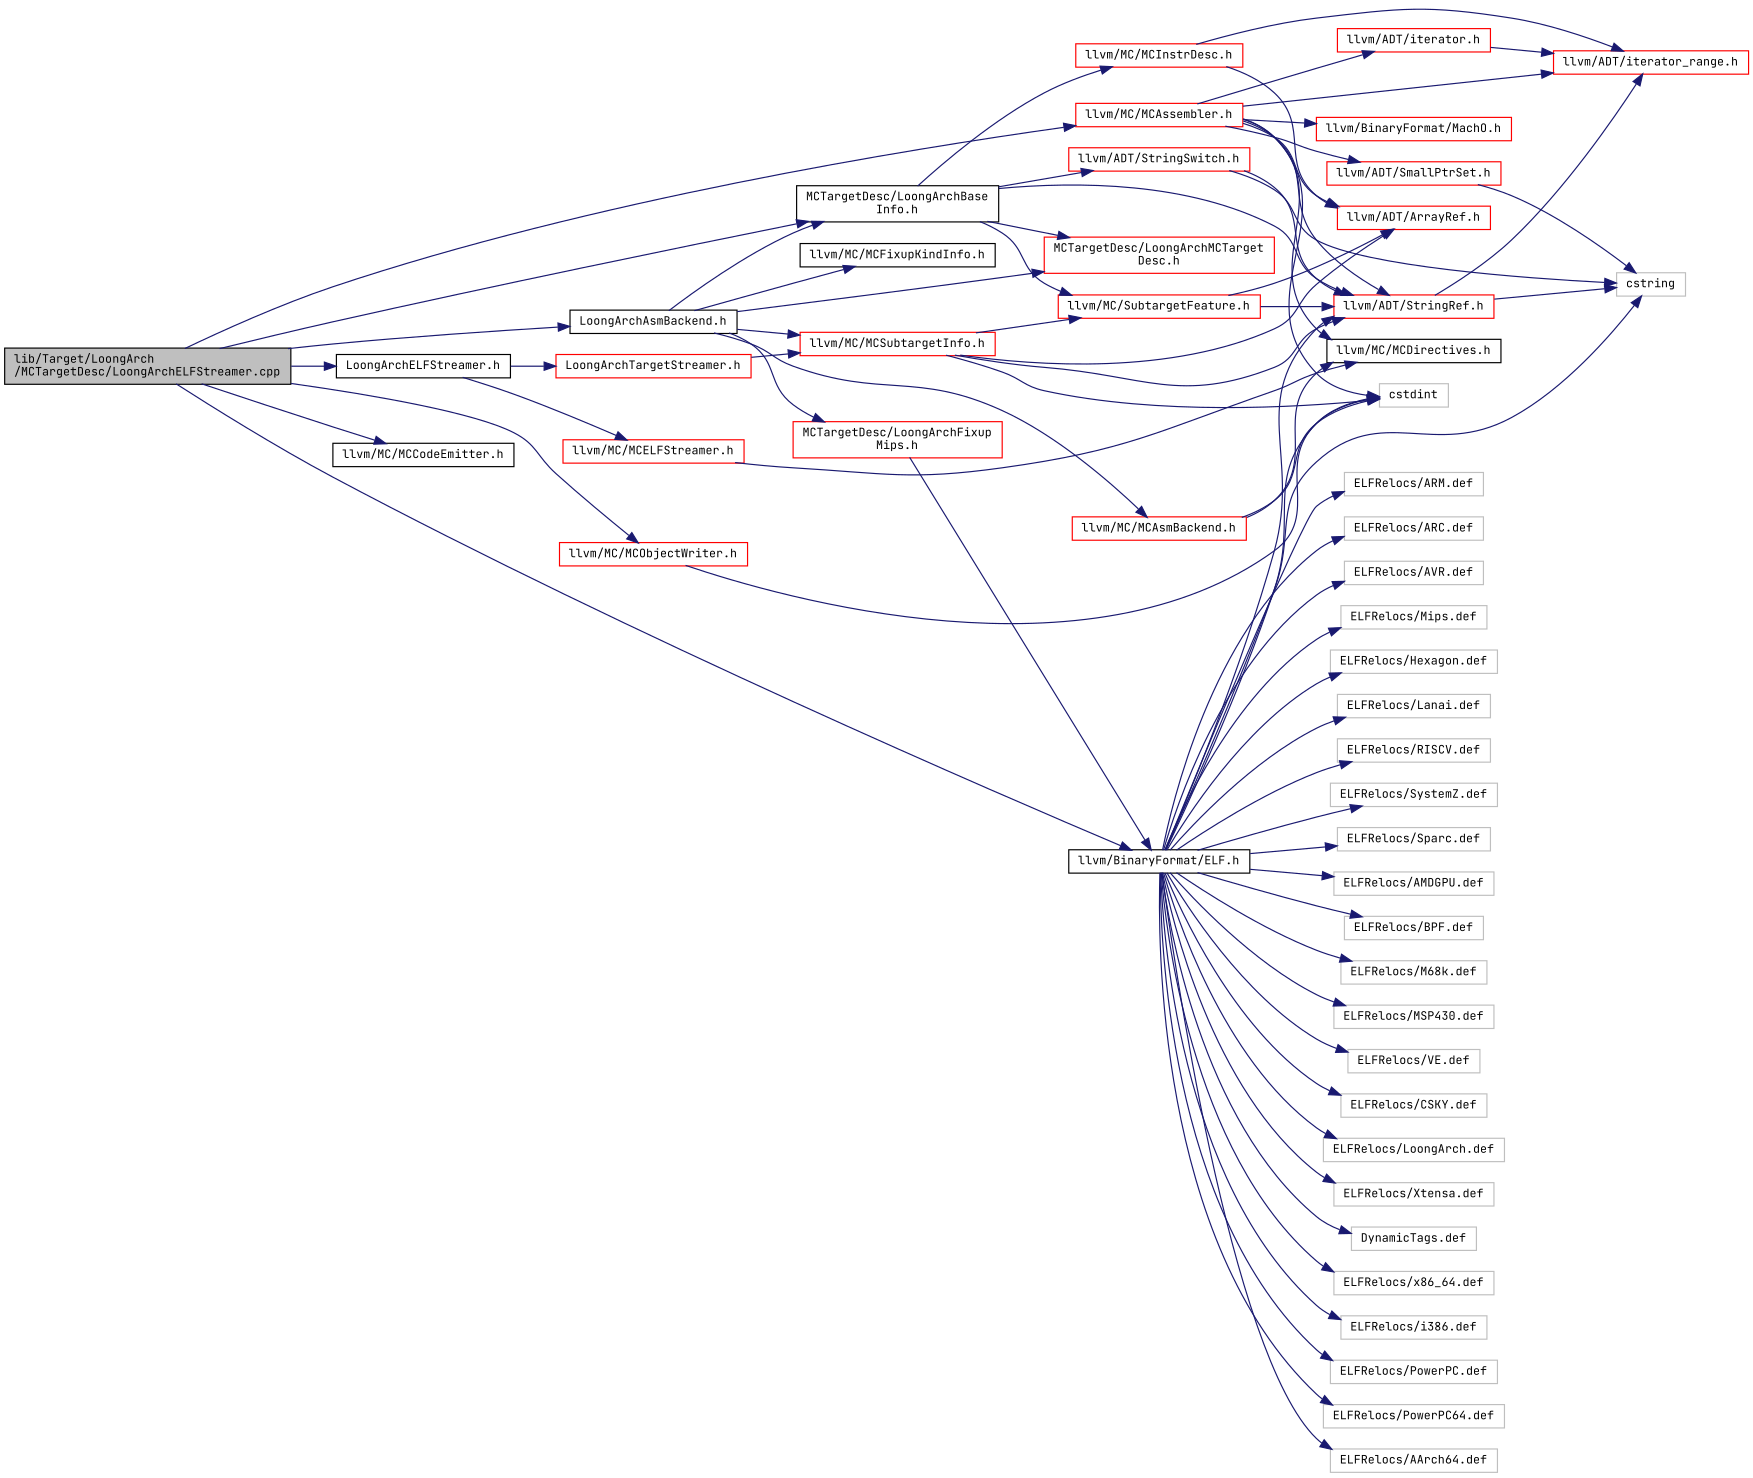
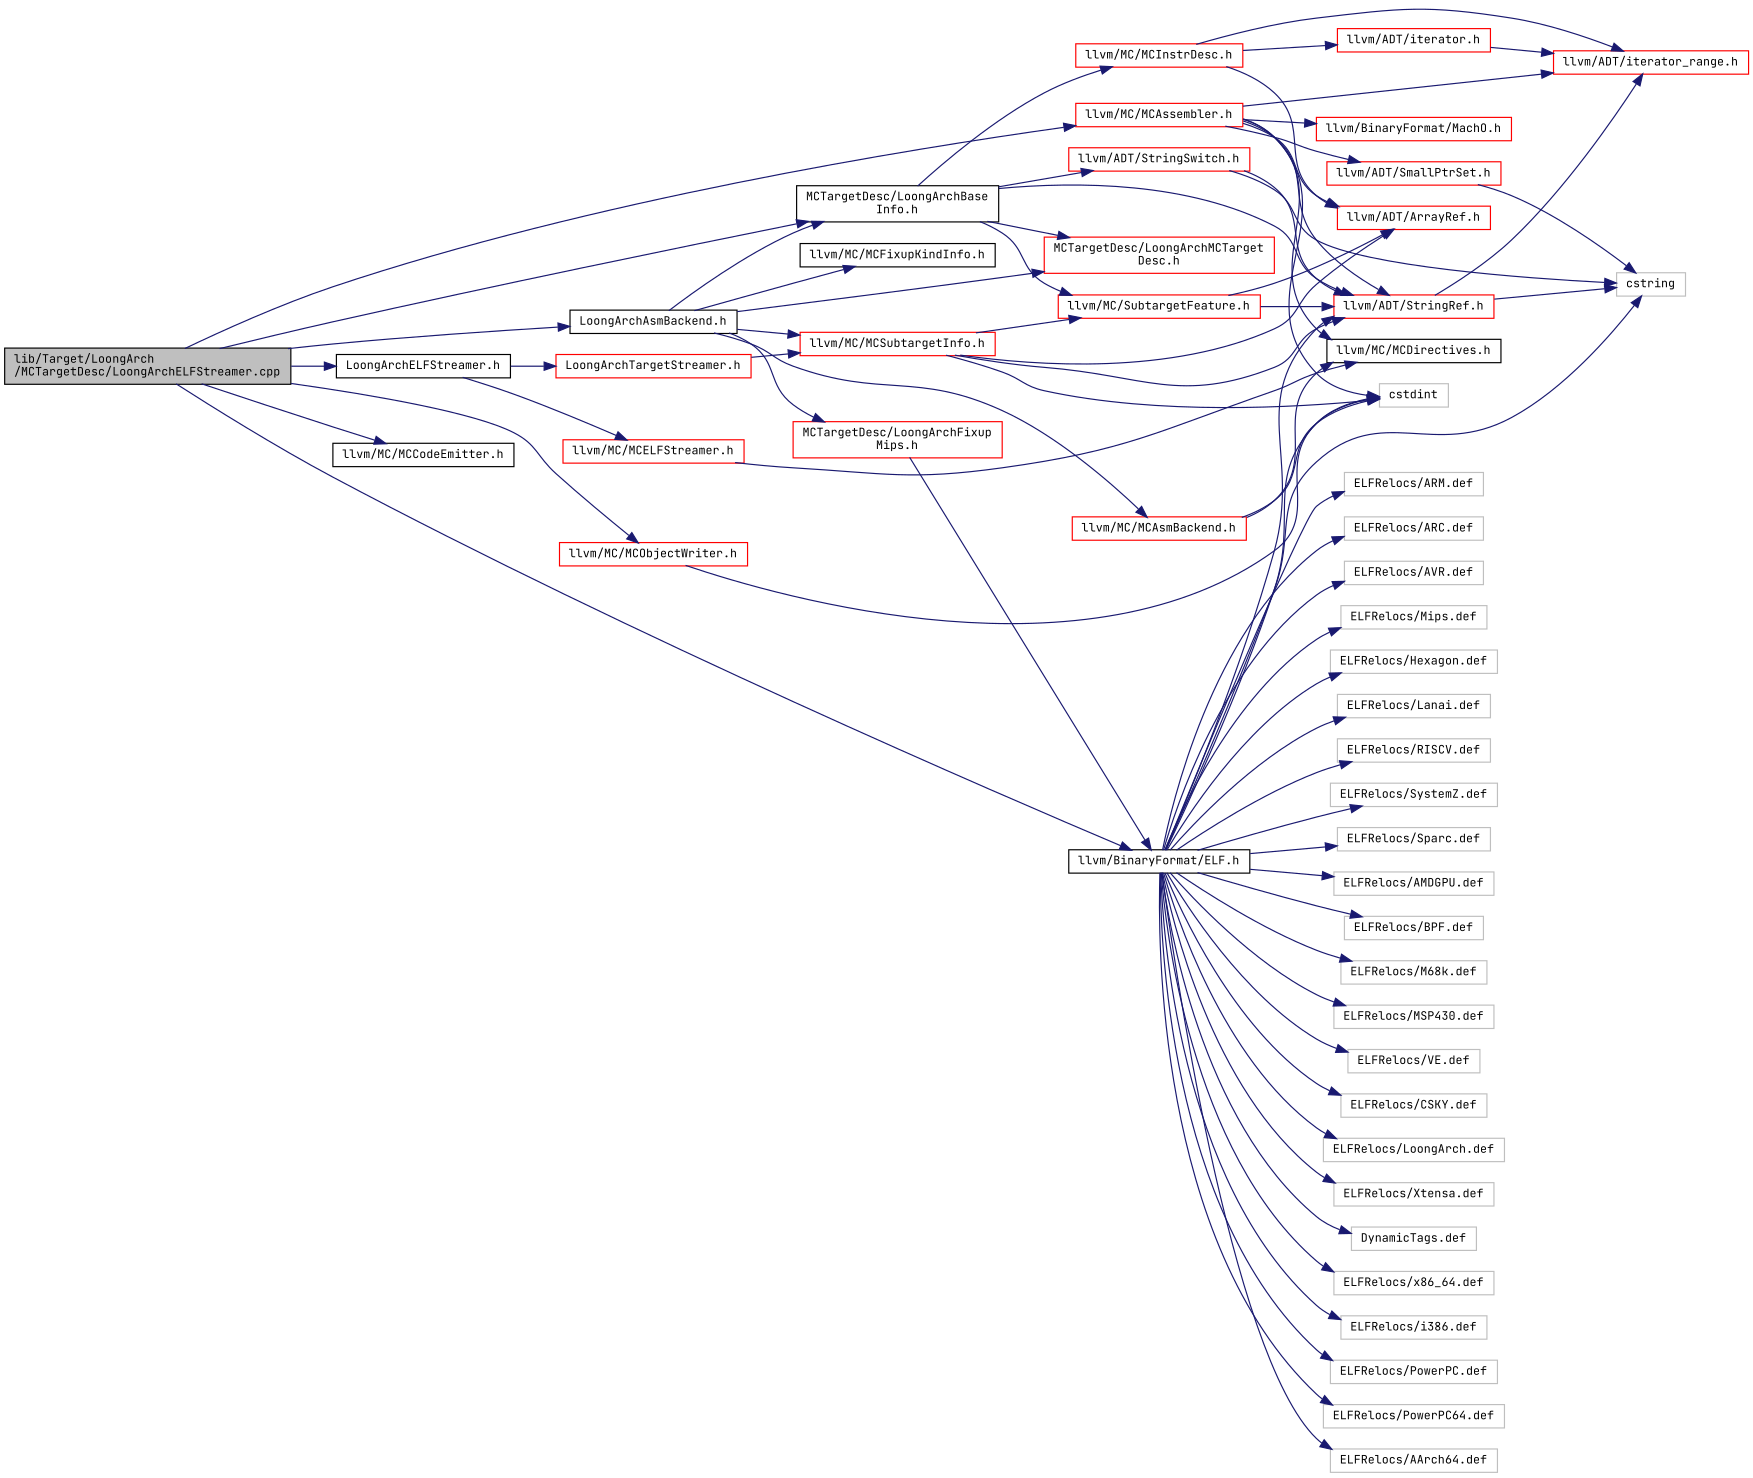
edge "llvm/MC/MCAssembler.h" -> "llvm/ADT/iterator.h": now "llvm/MC/MCInstrDesc.h" -> "llvm/ADT/iterator.h"
